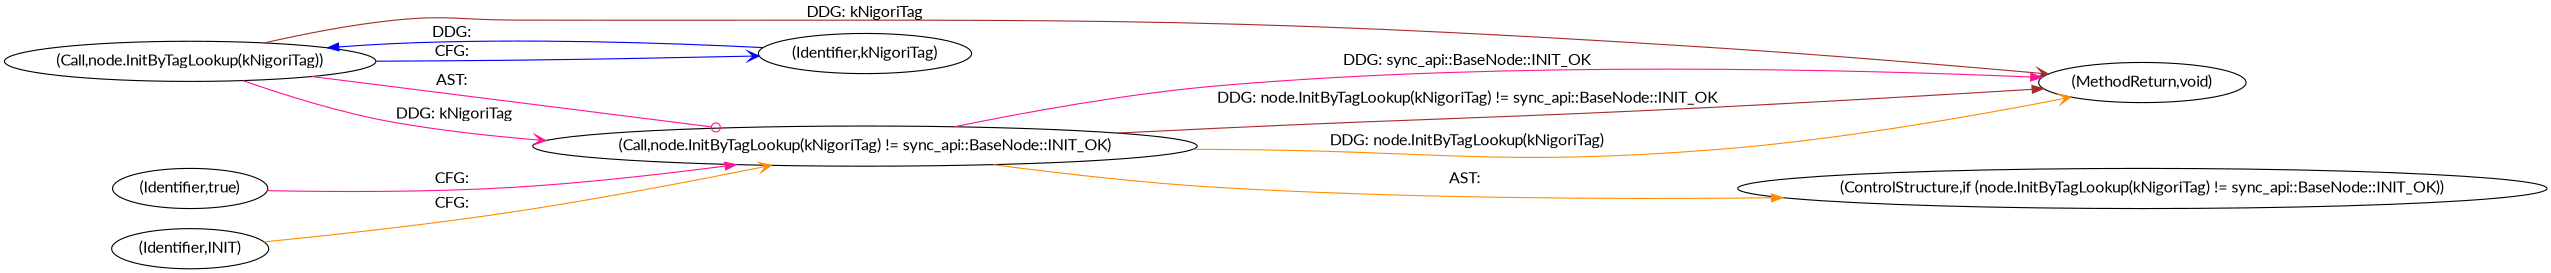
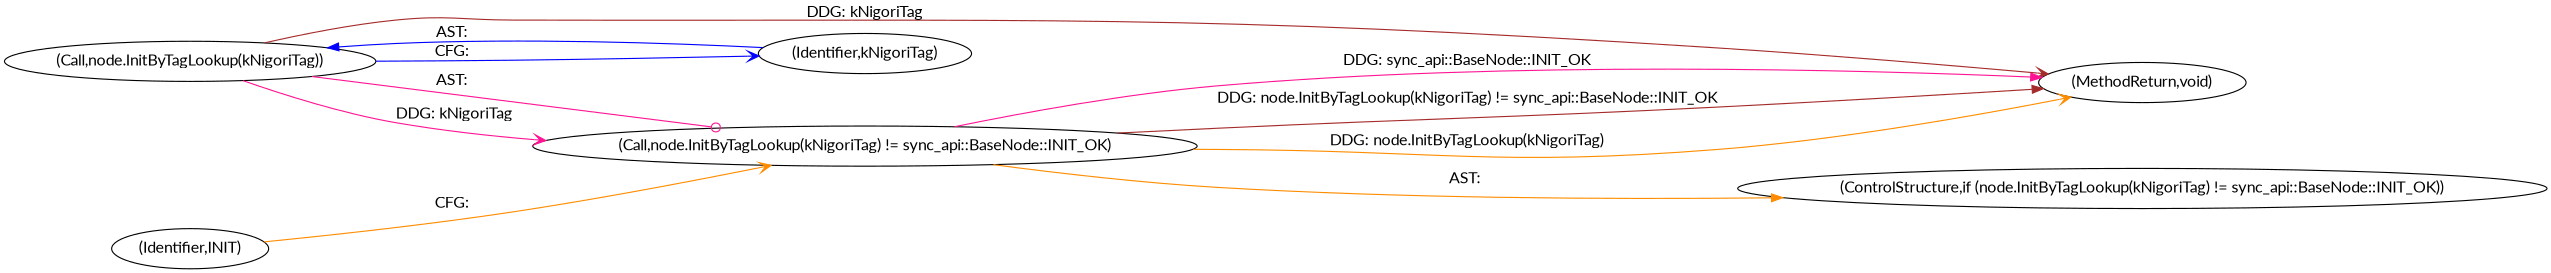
edge "(Identifier,kNigoriTag)" -> "(Call,node.InitByTagLookup(kNigoriTag))": label "DDG: " -> "AST: "
node "(Identifier,true)": removed
